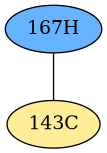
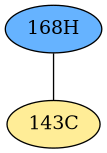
node "167H": label "167H" -> "168H"
